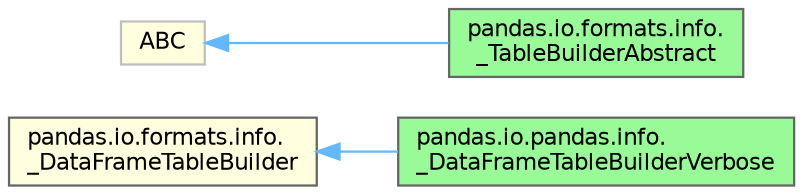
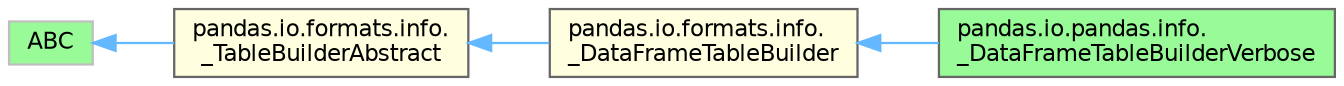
node "ABC": fillcolor lightyellow -> palegreen
edge "pandas.io.formats.info. _DataFrameTableBuilder" -> "pandas.io.formats.info. _TableBuilderAbstract": added
node "pandas.io.formats.info. _TableBuilderAbstract": fillcolor palegreen -> lightyellow
